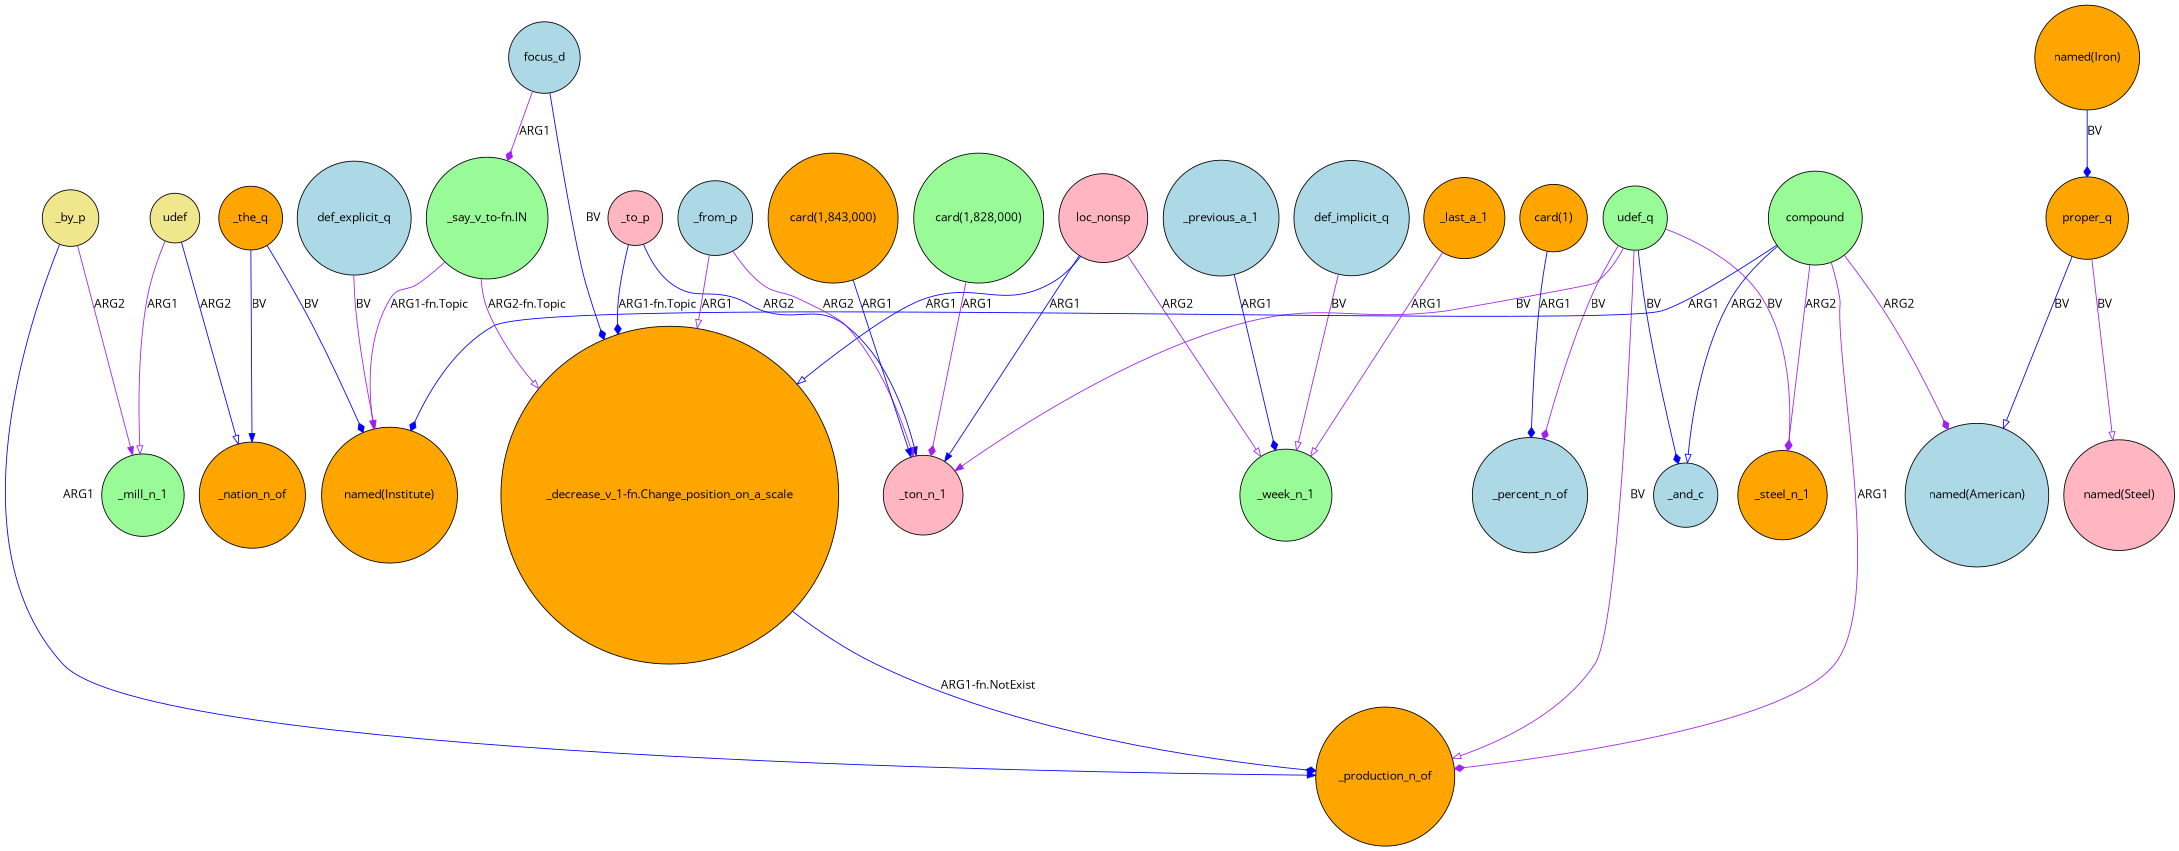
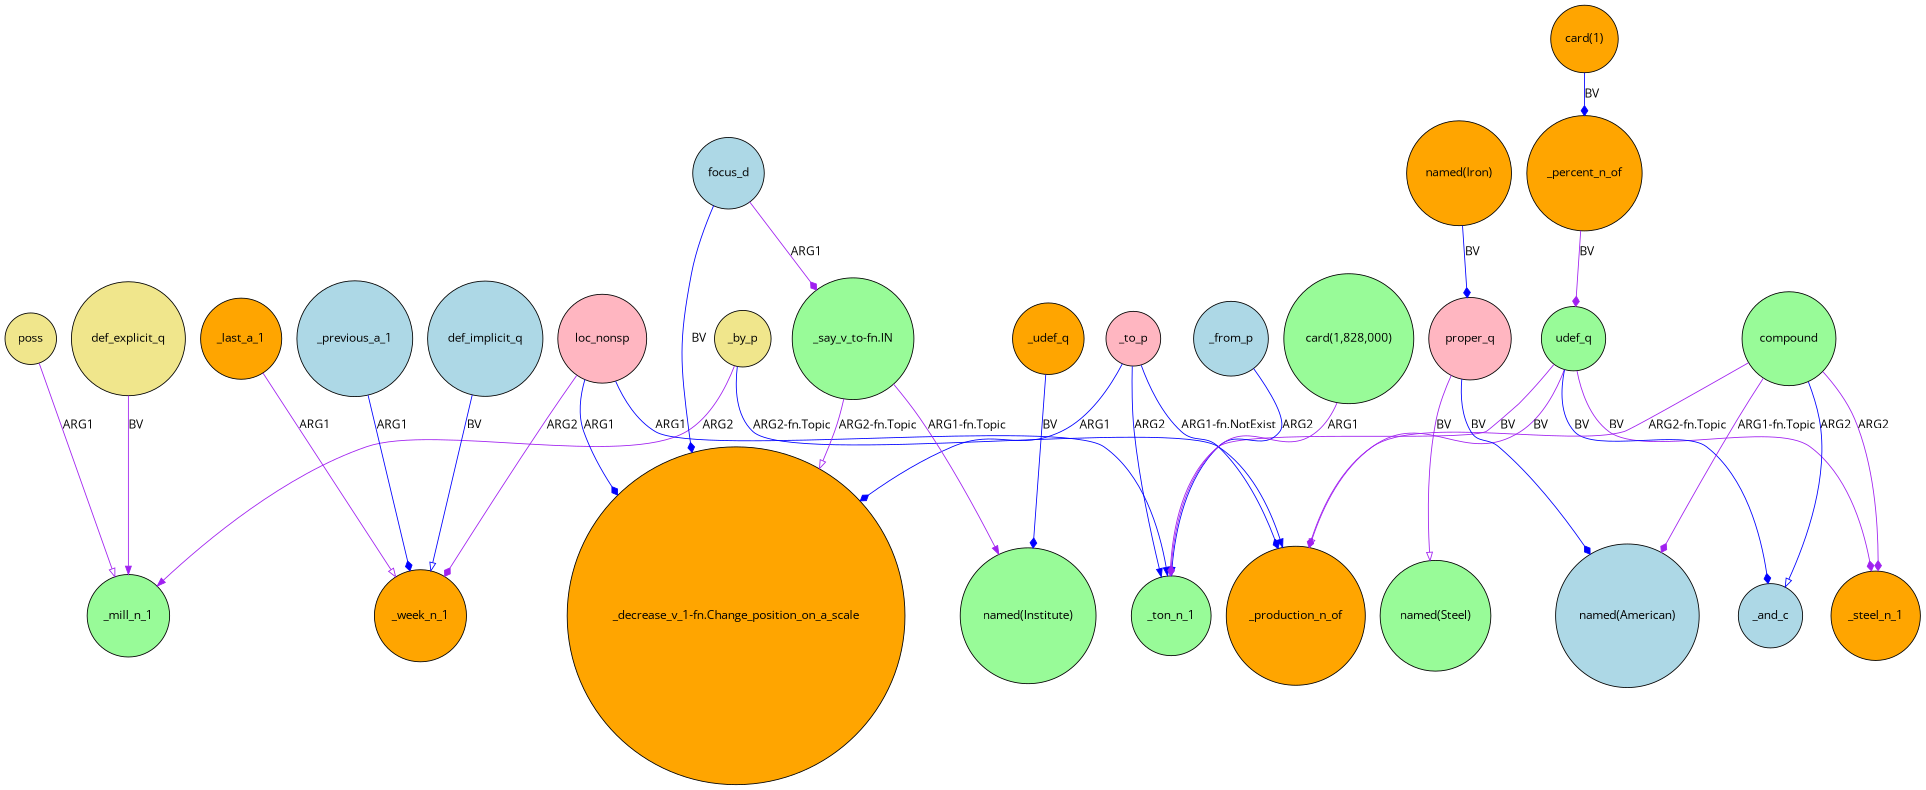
node "udef": label "udef" -> "poss"
node "_the_q": label "_the_q" -> "_udef_q"
node "def_explicit_q": fillcolor lightblue -> khaki
node "card(1,843,000)": removed
node "proper_q": fillcolor orange -> lightpink
edge "_from_p" -> "_decrease_v_1-fn.Change_position_on_a_scale": removed, label "ARG1"
edge "loc_nonsp" -> "_decrease_v_1-fn.Change_position_on_a_scale": arrowhead onormal -> diamond
edge "_to_p" -> "_decrease_v_1-fn.Change_position_on_a_scale": label "ARG1-fn.Topic" -> "ARG1"
edge "_from_p" -> "_ton_n_1": color purple -> blue
edge "card(1)" -> "_percent_n_of": label "ARG1" -> "BV"
edge "compound" -> "named(American)": label "ARG2" -> "ARG1-fn.Topic"
edge "compound" -> "named(Institute)": removed, label "ARG1"
edge "udef_q" -> "_ton_n_1": arrowhead normal -> onormal
edge "udef_q" -> "_percent_n_of": reversed
edge "proper_q" -> "named(American)": arrowhead onormal -> diamond
edge "def_explicit_q" -> "named(Institute)": now "def_explicit_q" -> "_mill_n_1"
edge "loc_nonsp" -> "_week_n_1": arrowhead onormal -> diamond
edge "def_implicit_q" -> "_week_n_1": color purple -> blue
edge "_by_p" -> "_production_n_of": label "ARG1" -> "ARG2-fn.Topic"
node "_nation_n_of": removed
node "named(Institute)": fillcolor orange -> palegreen
node "_ton_n_1": fillcolor lightpink -> palegreen
node "_week_n_1": fillcolor palegreen -> orange
node "_percent_n_of": fillcolor lightblue -> orange
edge "compound" -> "_production_n_of": label "ARG1" -> "ARG2-fn.Topic"
node "named(Steel)": fillcolor lightpink -> palegreen
edge "_decrease_v_1-fn.Change_position_on_a_scale" -> "_production_n_of": now "_to_p" -> "_production_n_of"
